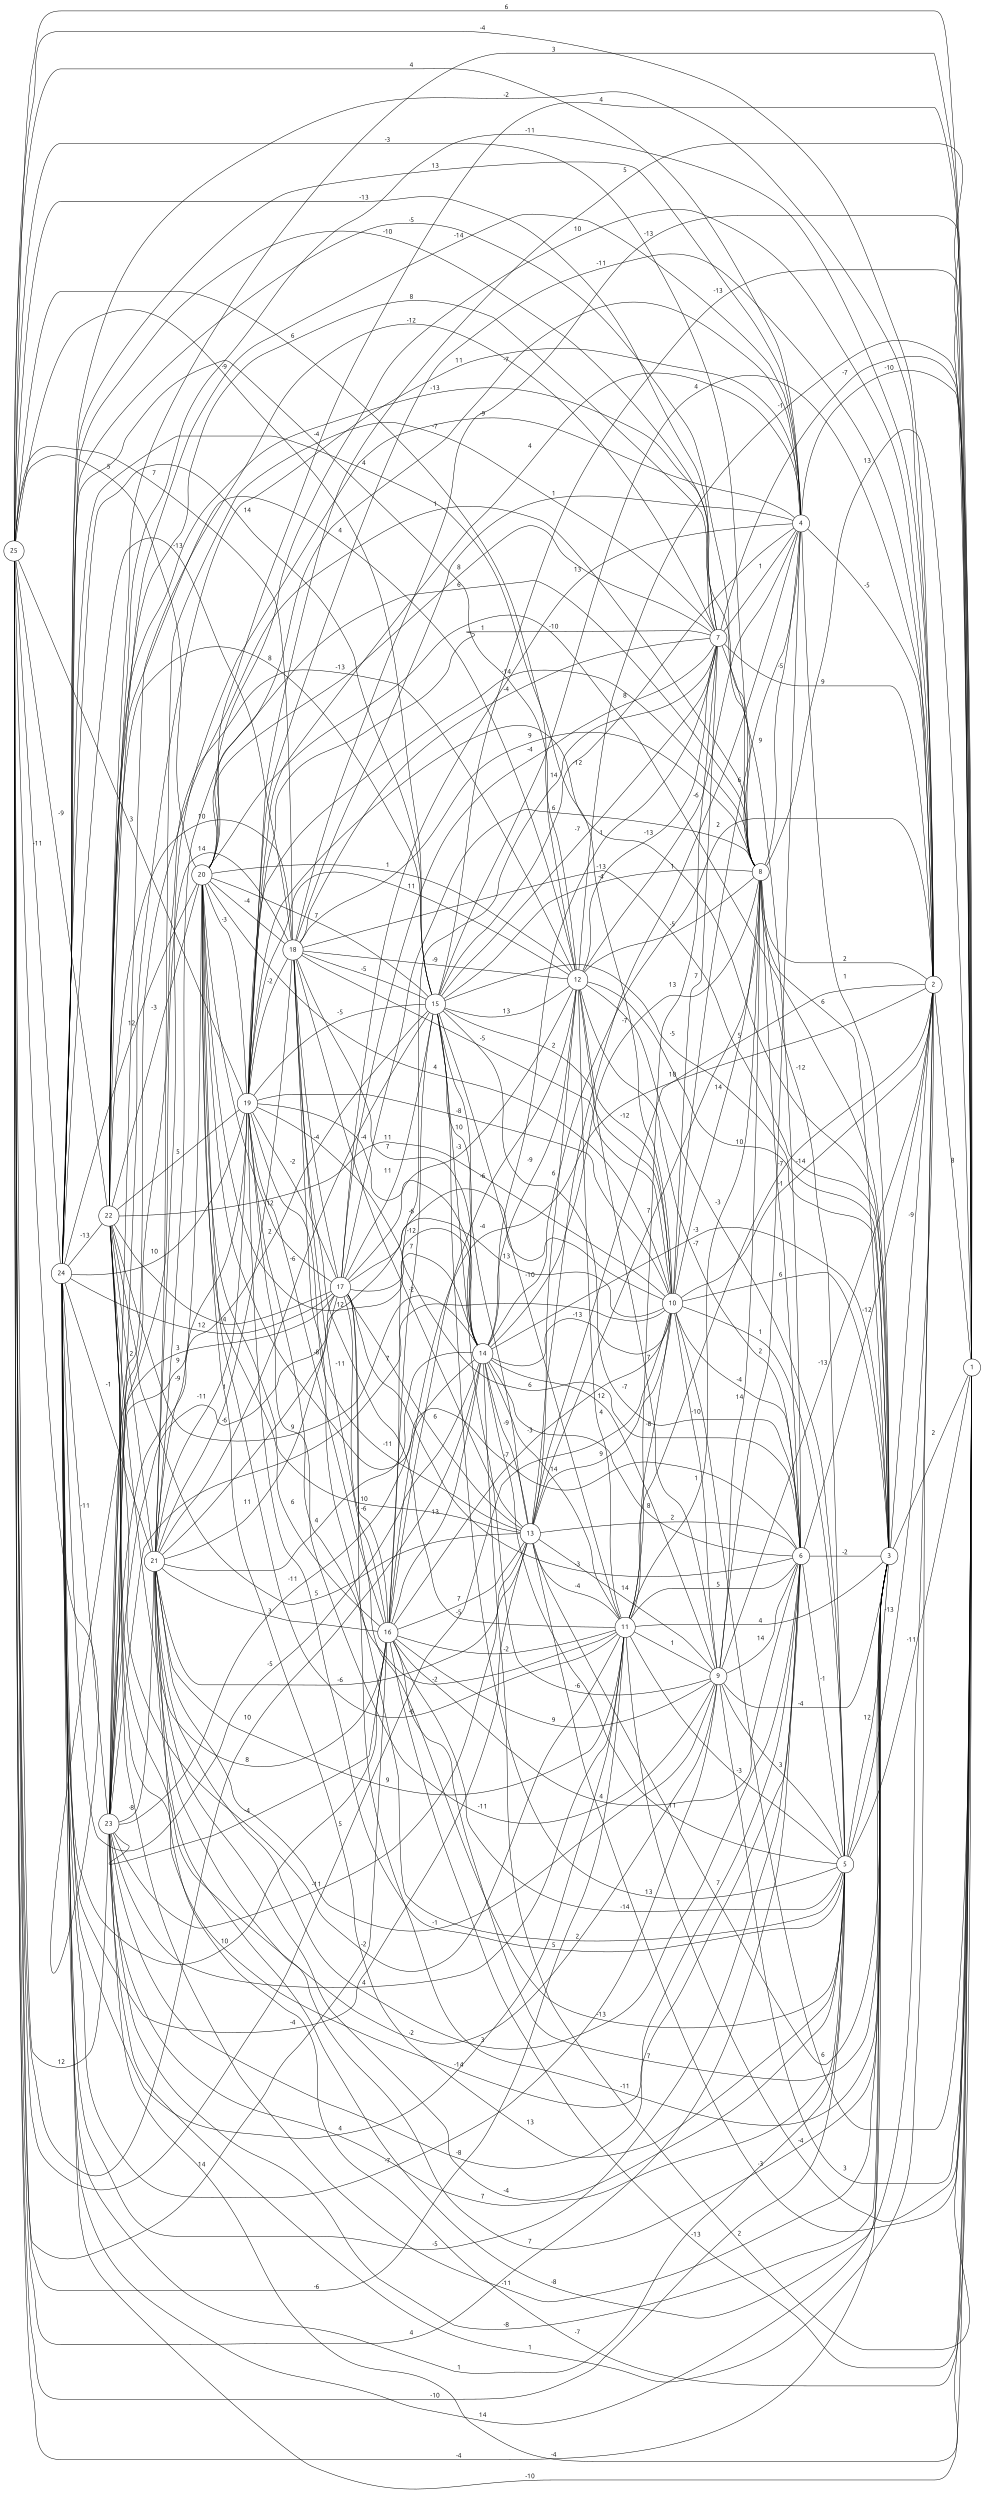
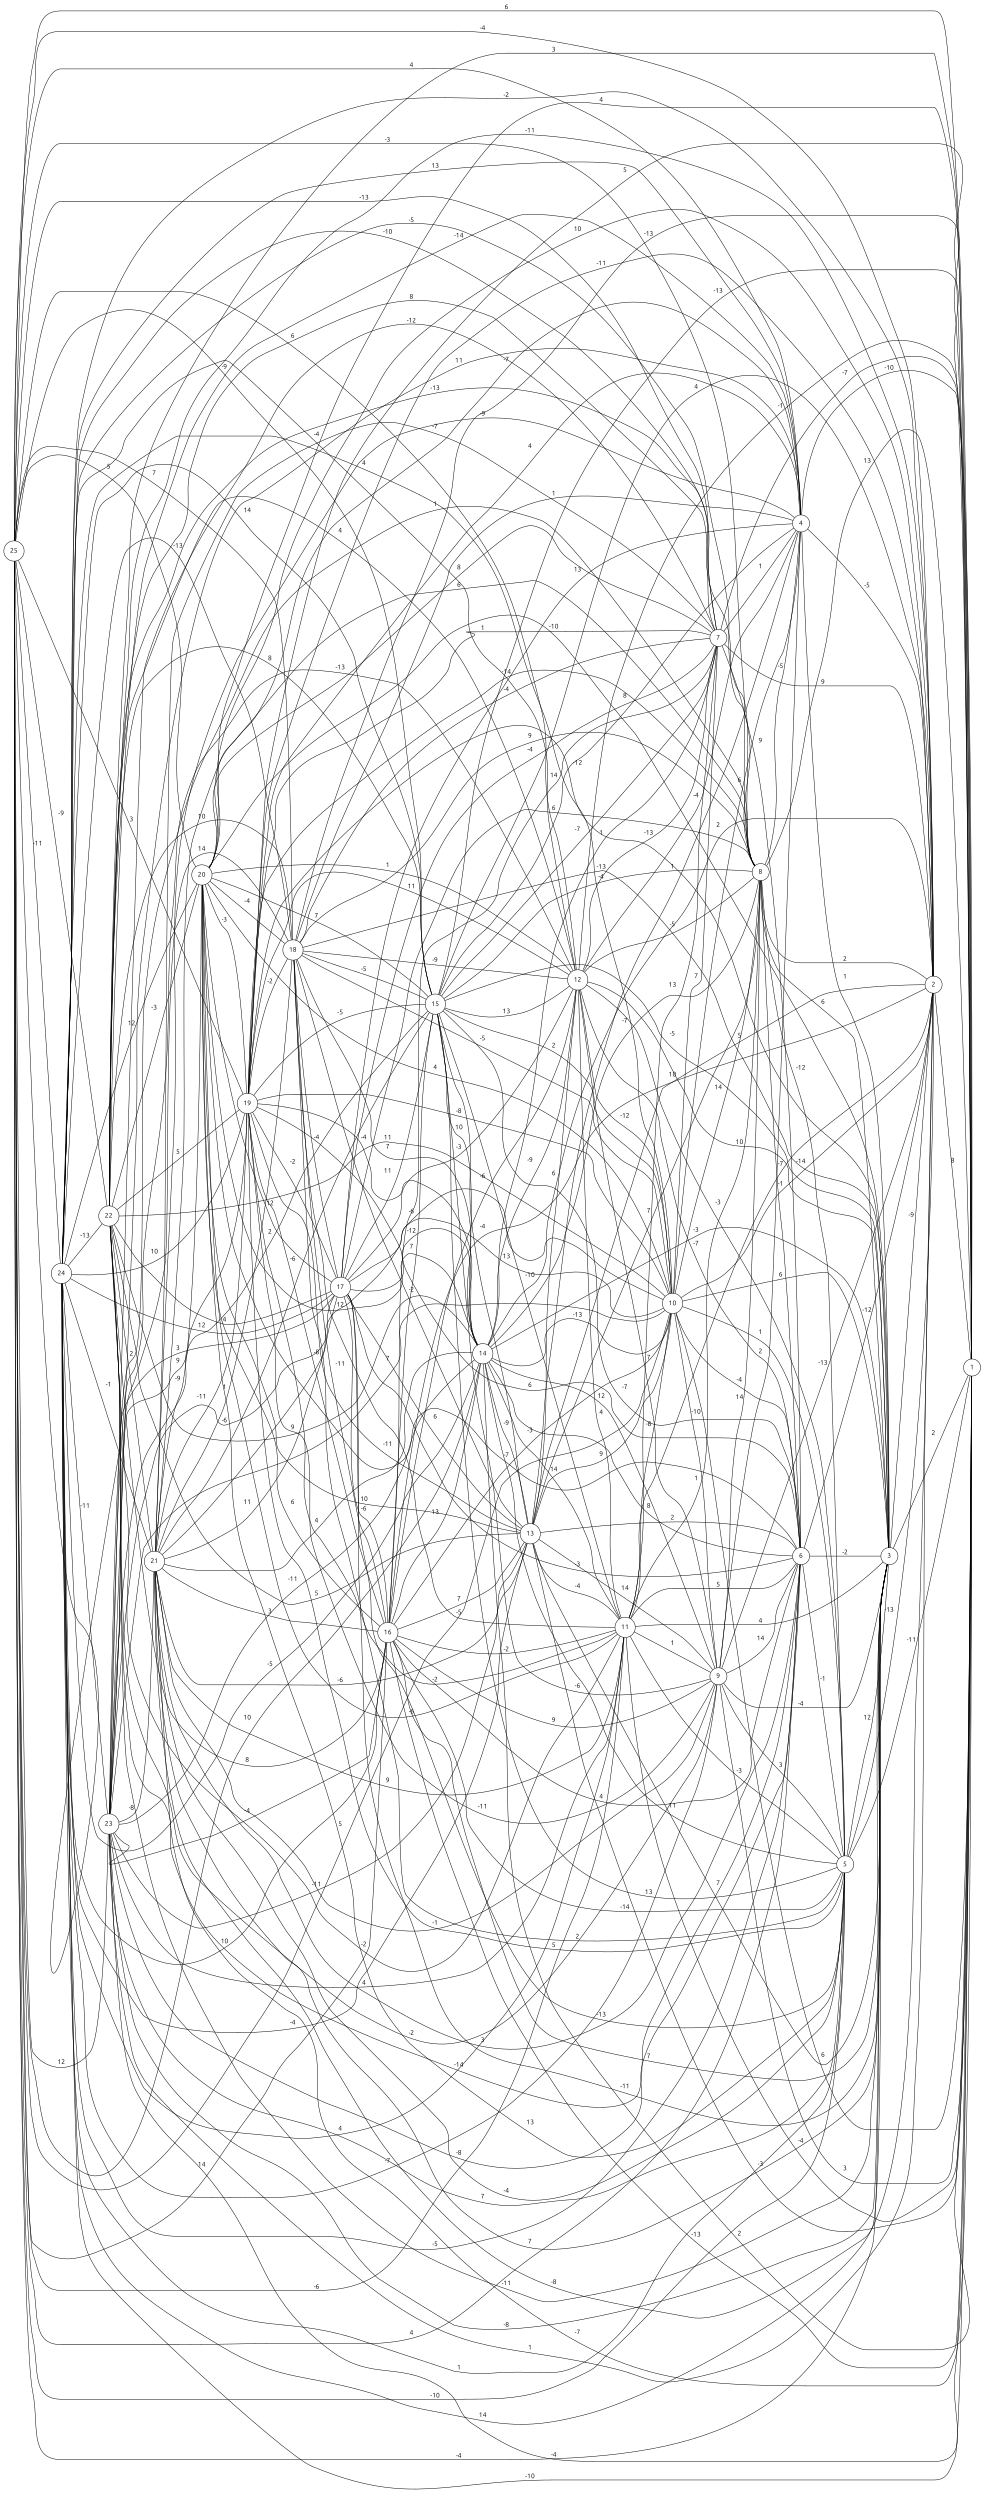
edge "4" -- "12": label "-6" -> "-4"
